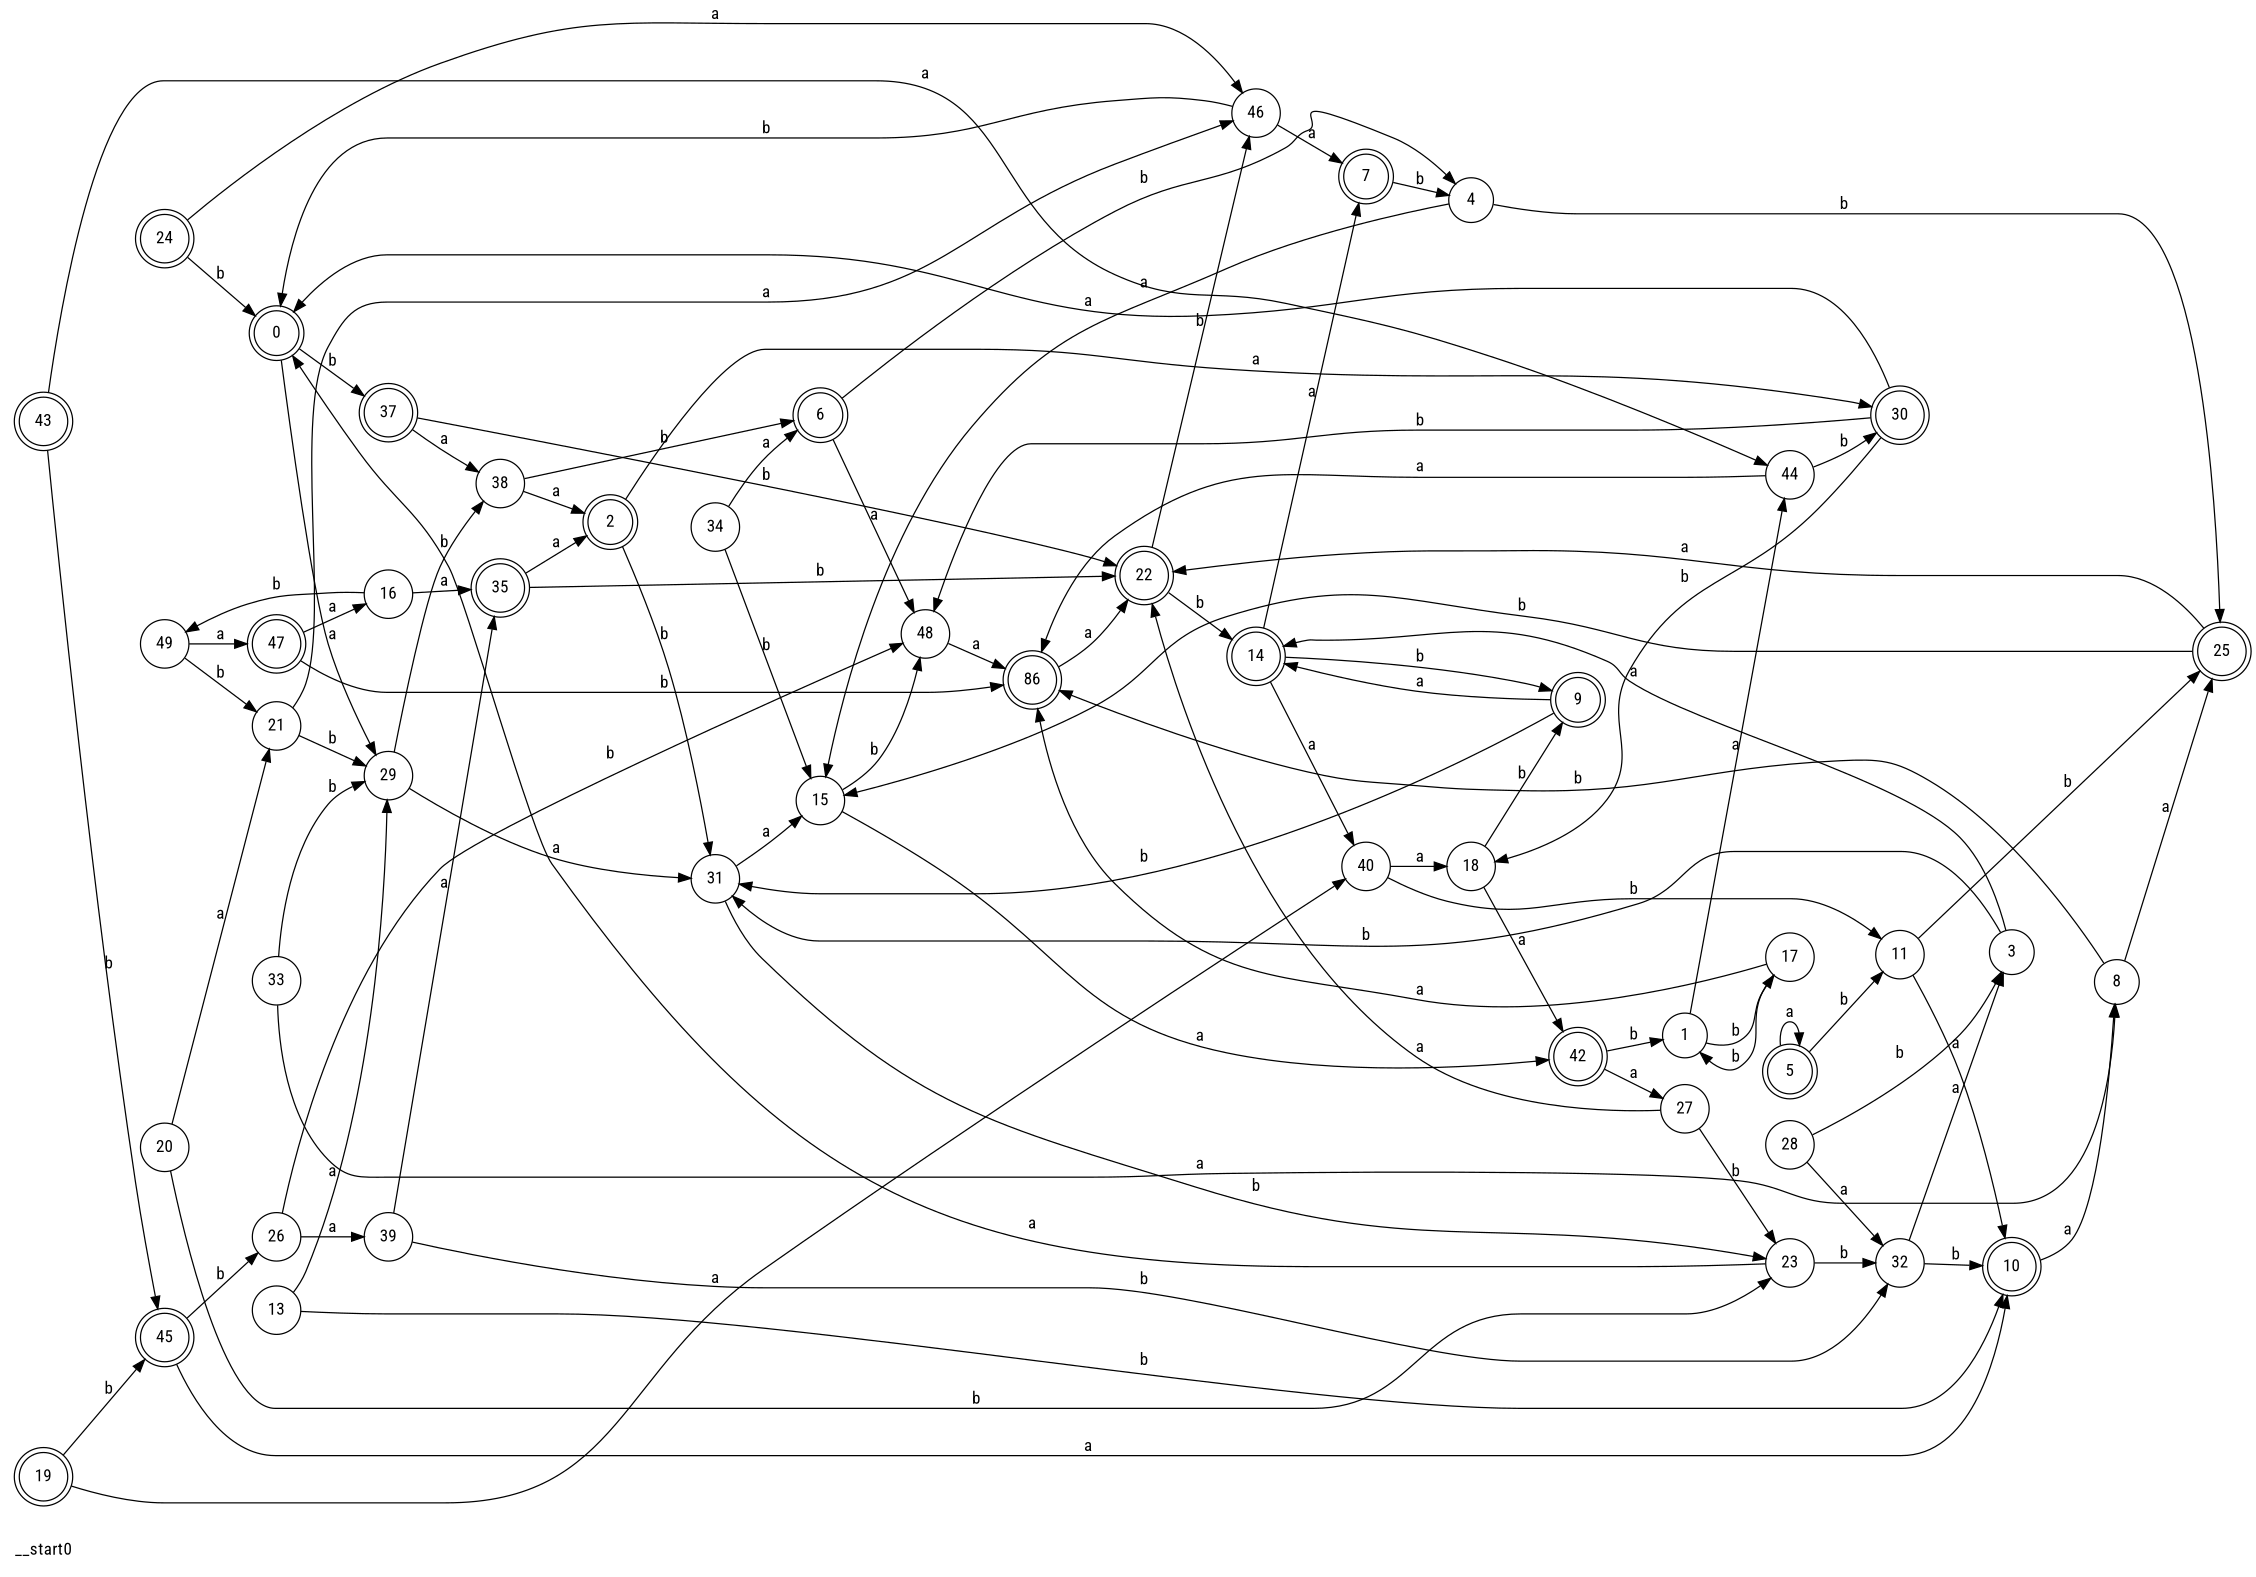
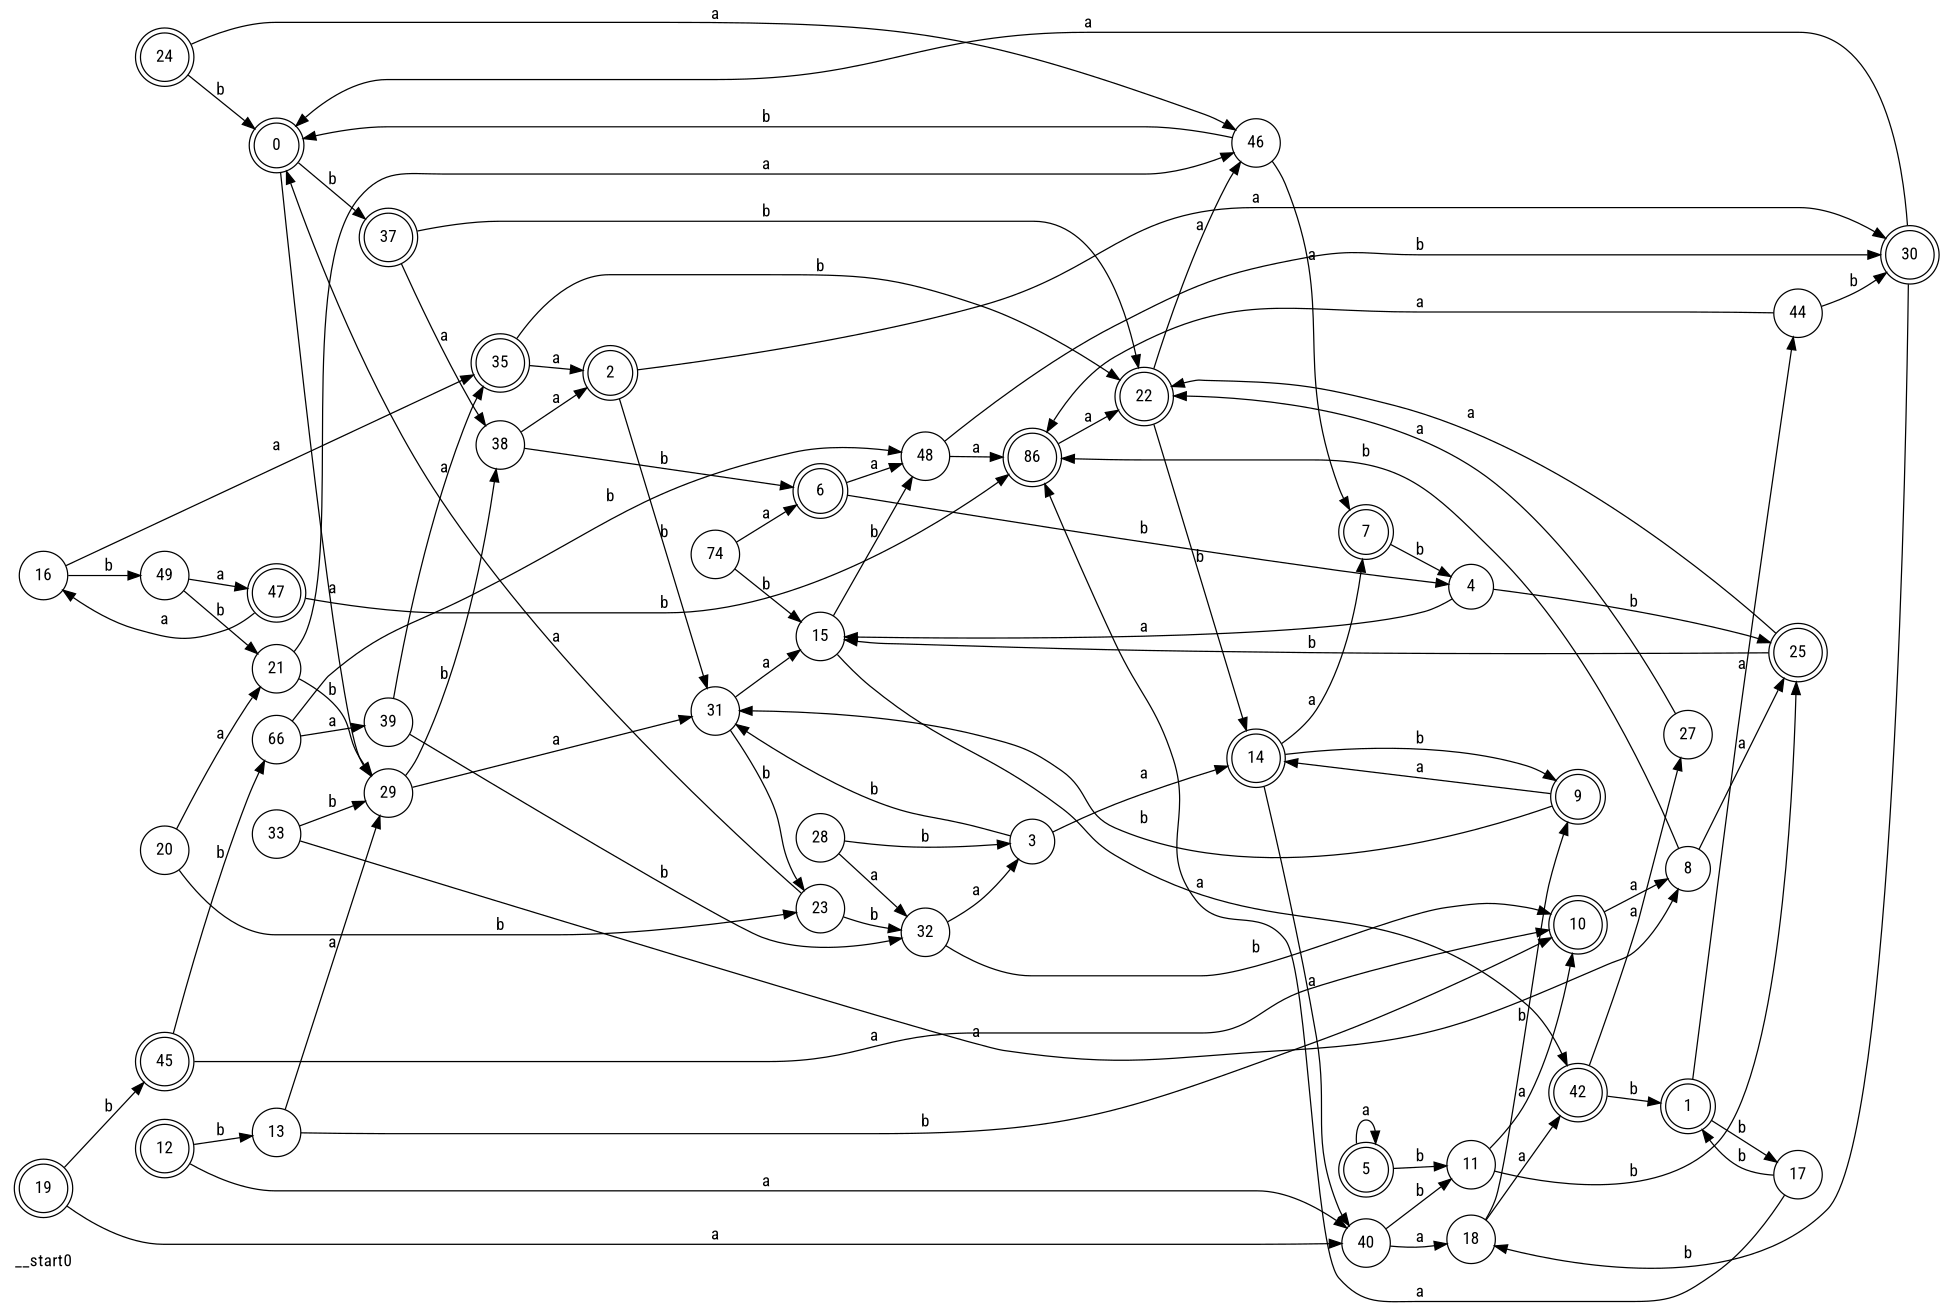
edge "22" -> "46": label "b" -> "a"
node "43": removed
edge "30" -> "48": reversed
node "34": label "34" -> "74"
node "1": shape circle -> doublecircle
node "12": added
edge "27" -> "23": removed, label "b"
node "26": label "26" -> "66"
